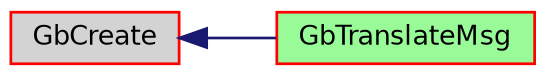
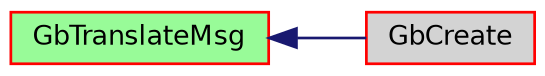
edge "GbTranslateMsg" -> "GbCreate": reversed
